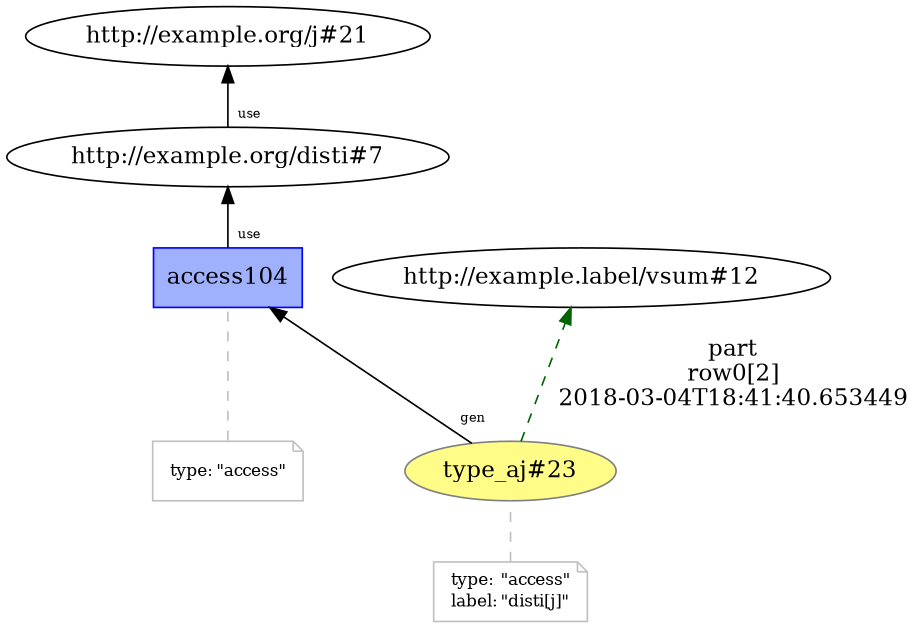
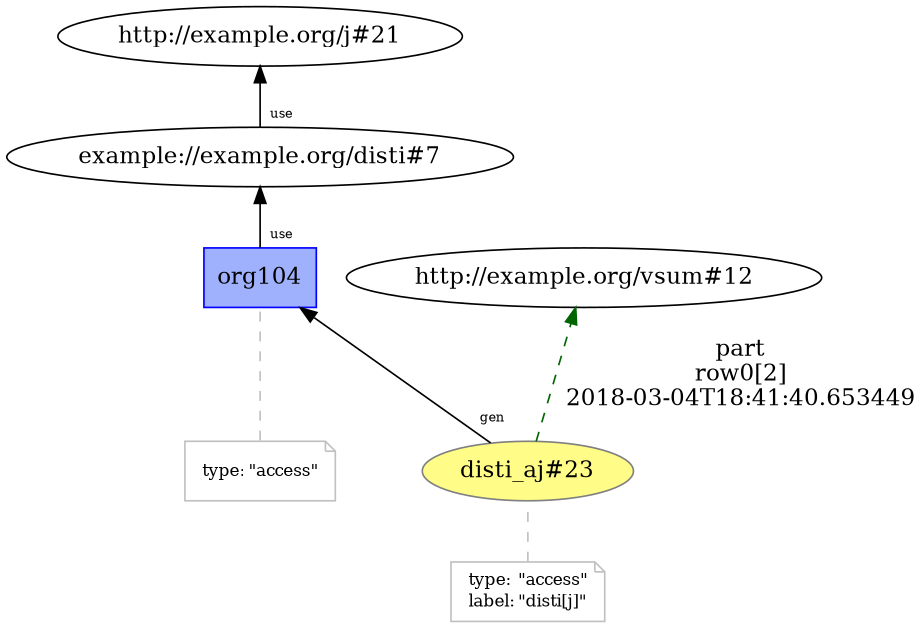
node "http://example.org/disti#7": label "http://example.org/disti#7" -> "example://example.org/disti#7"
node "access104": label "access104" -> "org104"
node "http://example.label/vsum#12": label "http://example.label/vsum#12" -> "http://example.org/vsum#12"
node "type_aj#23": label "type_aj#23" -> "disti_aj#23"
